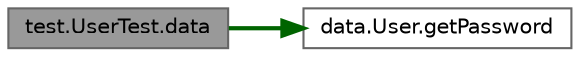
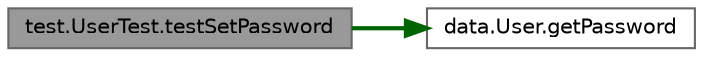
node "test.UserTest.data": label "test.UserTest.data" -> "test.UserTest.testSetPassword"
